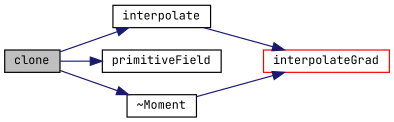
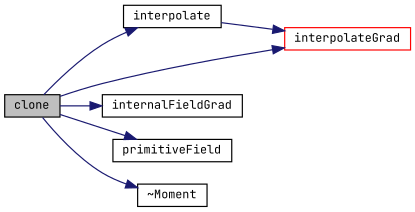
edge "~Moment" -> "interpolateGrad": now "clone" -> "interpolateGrad"
node "internalFieldGrad": added
